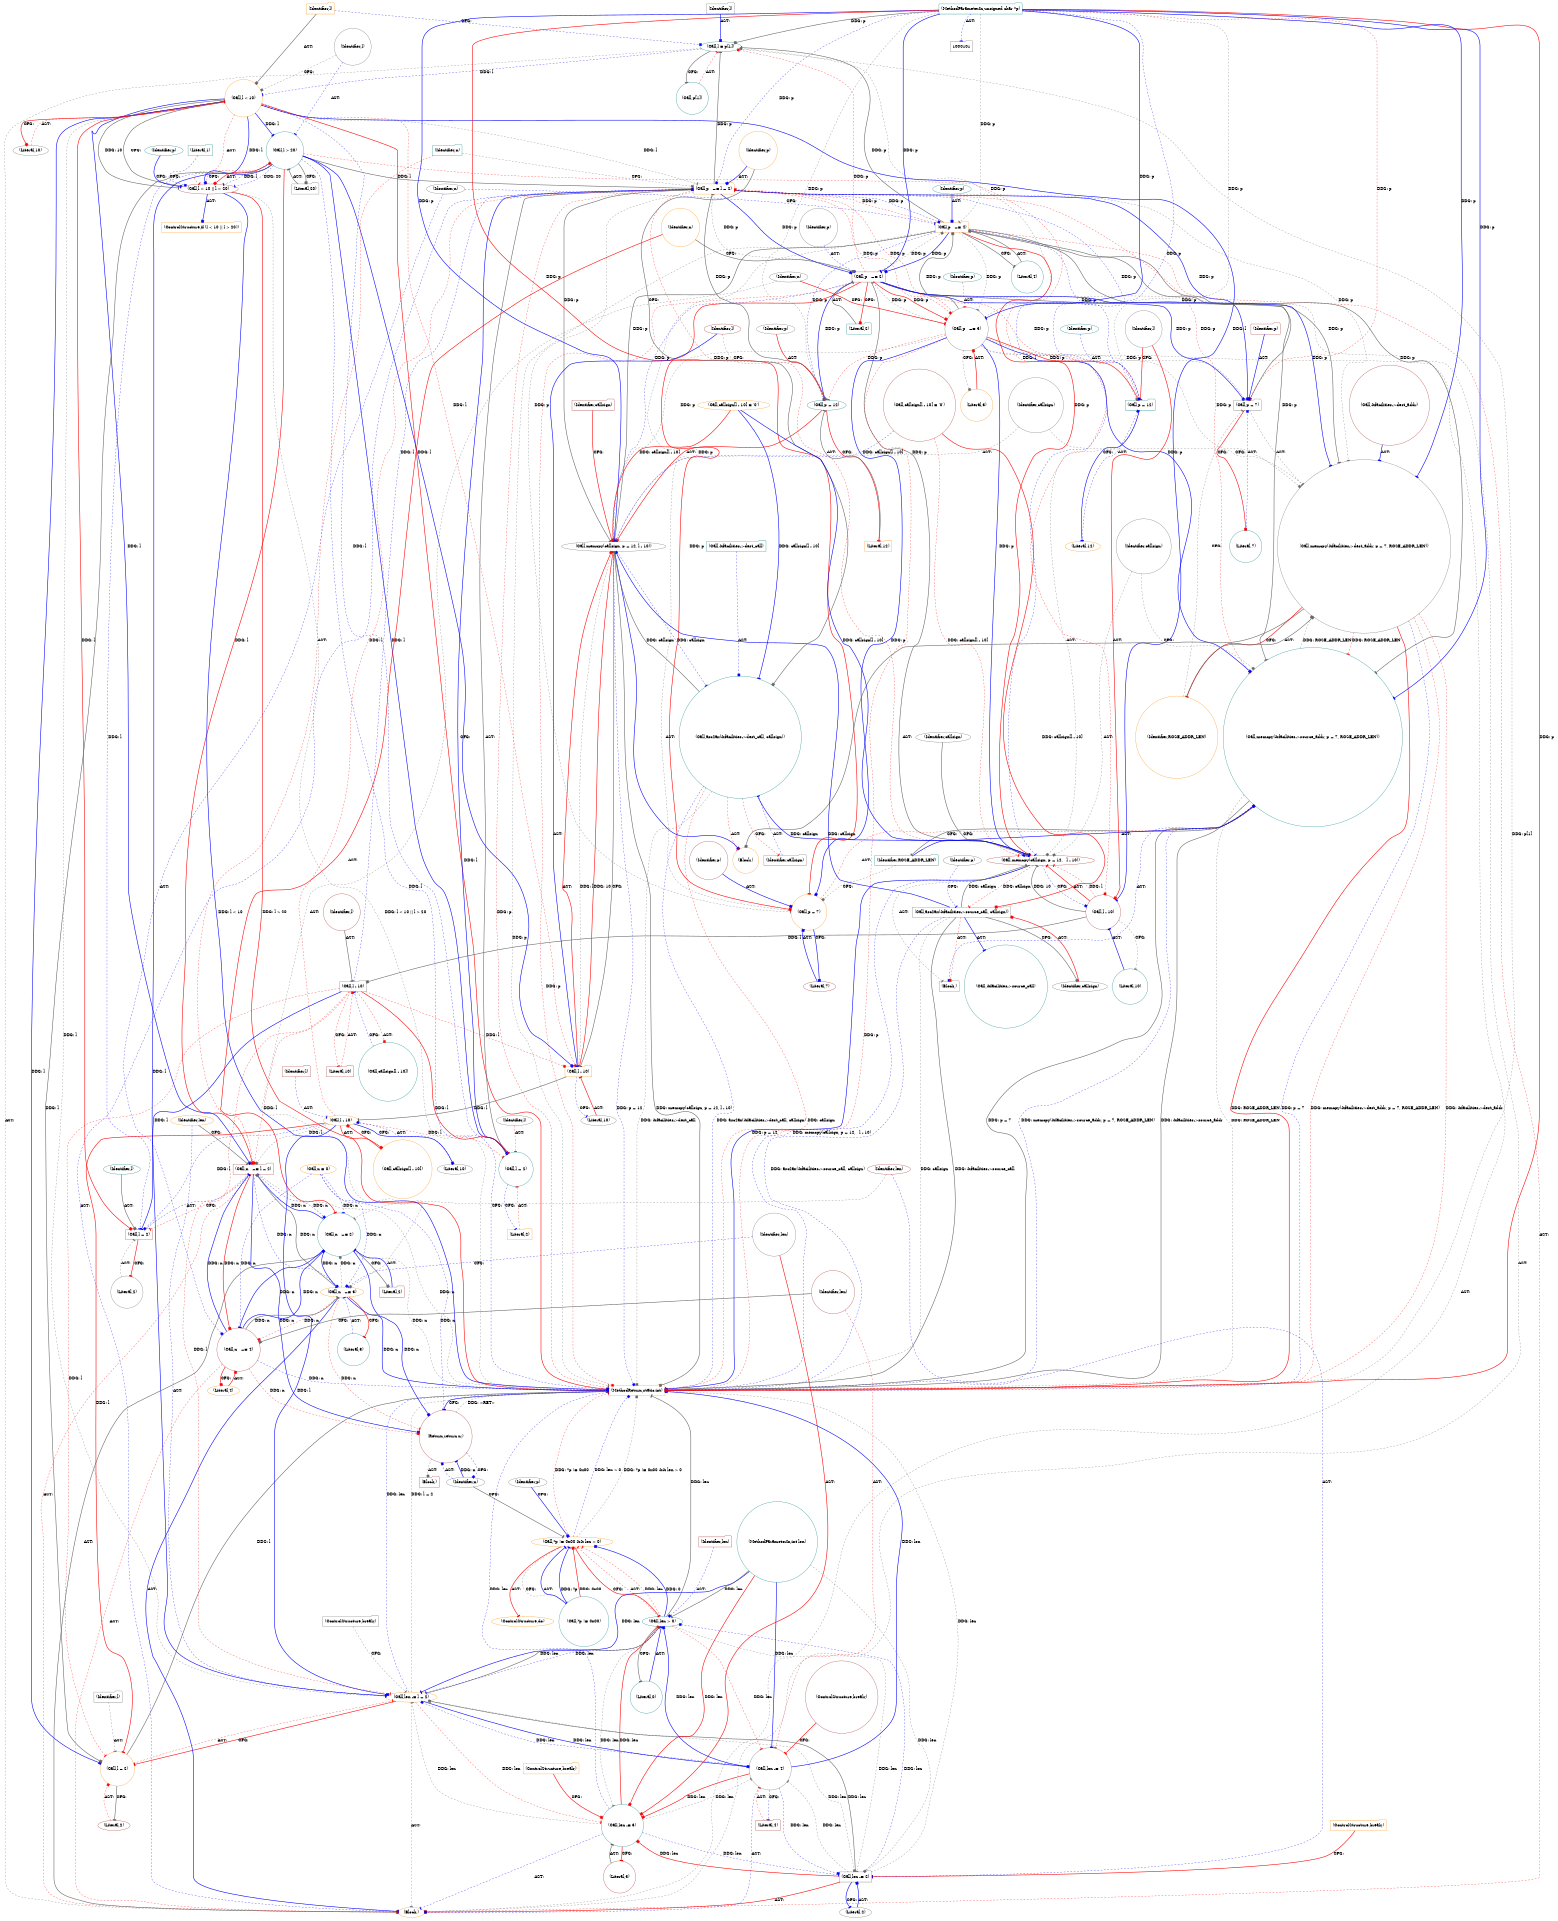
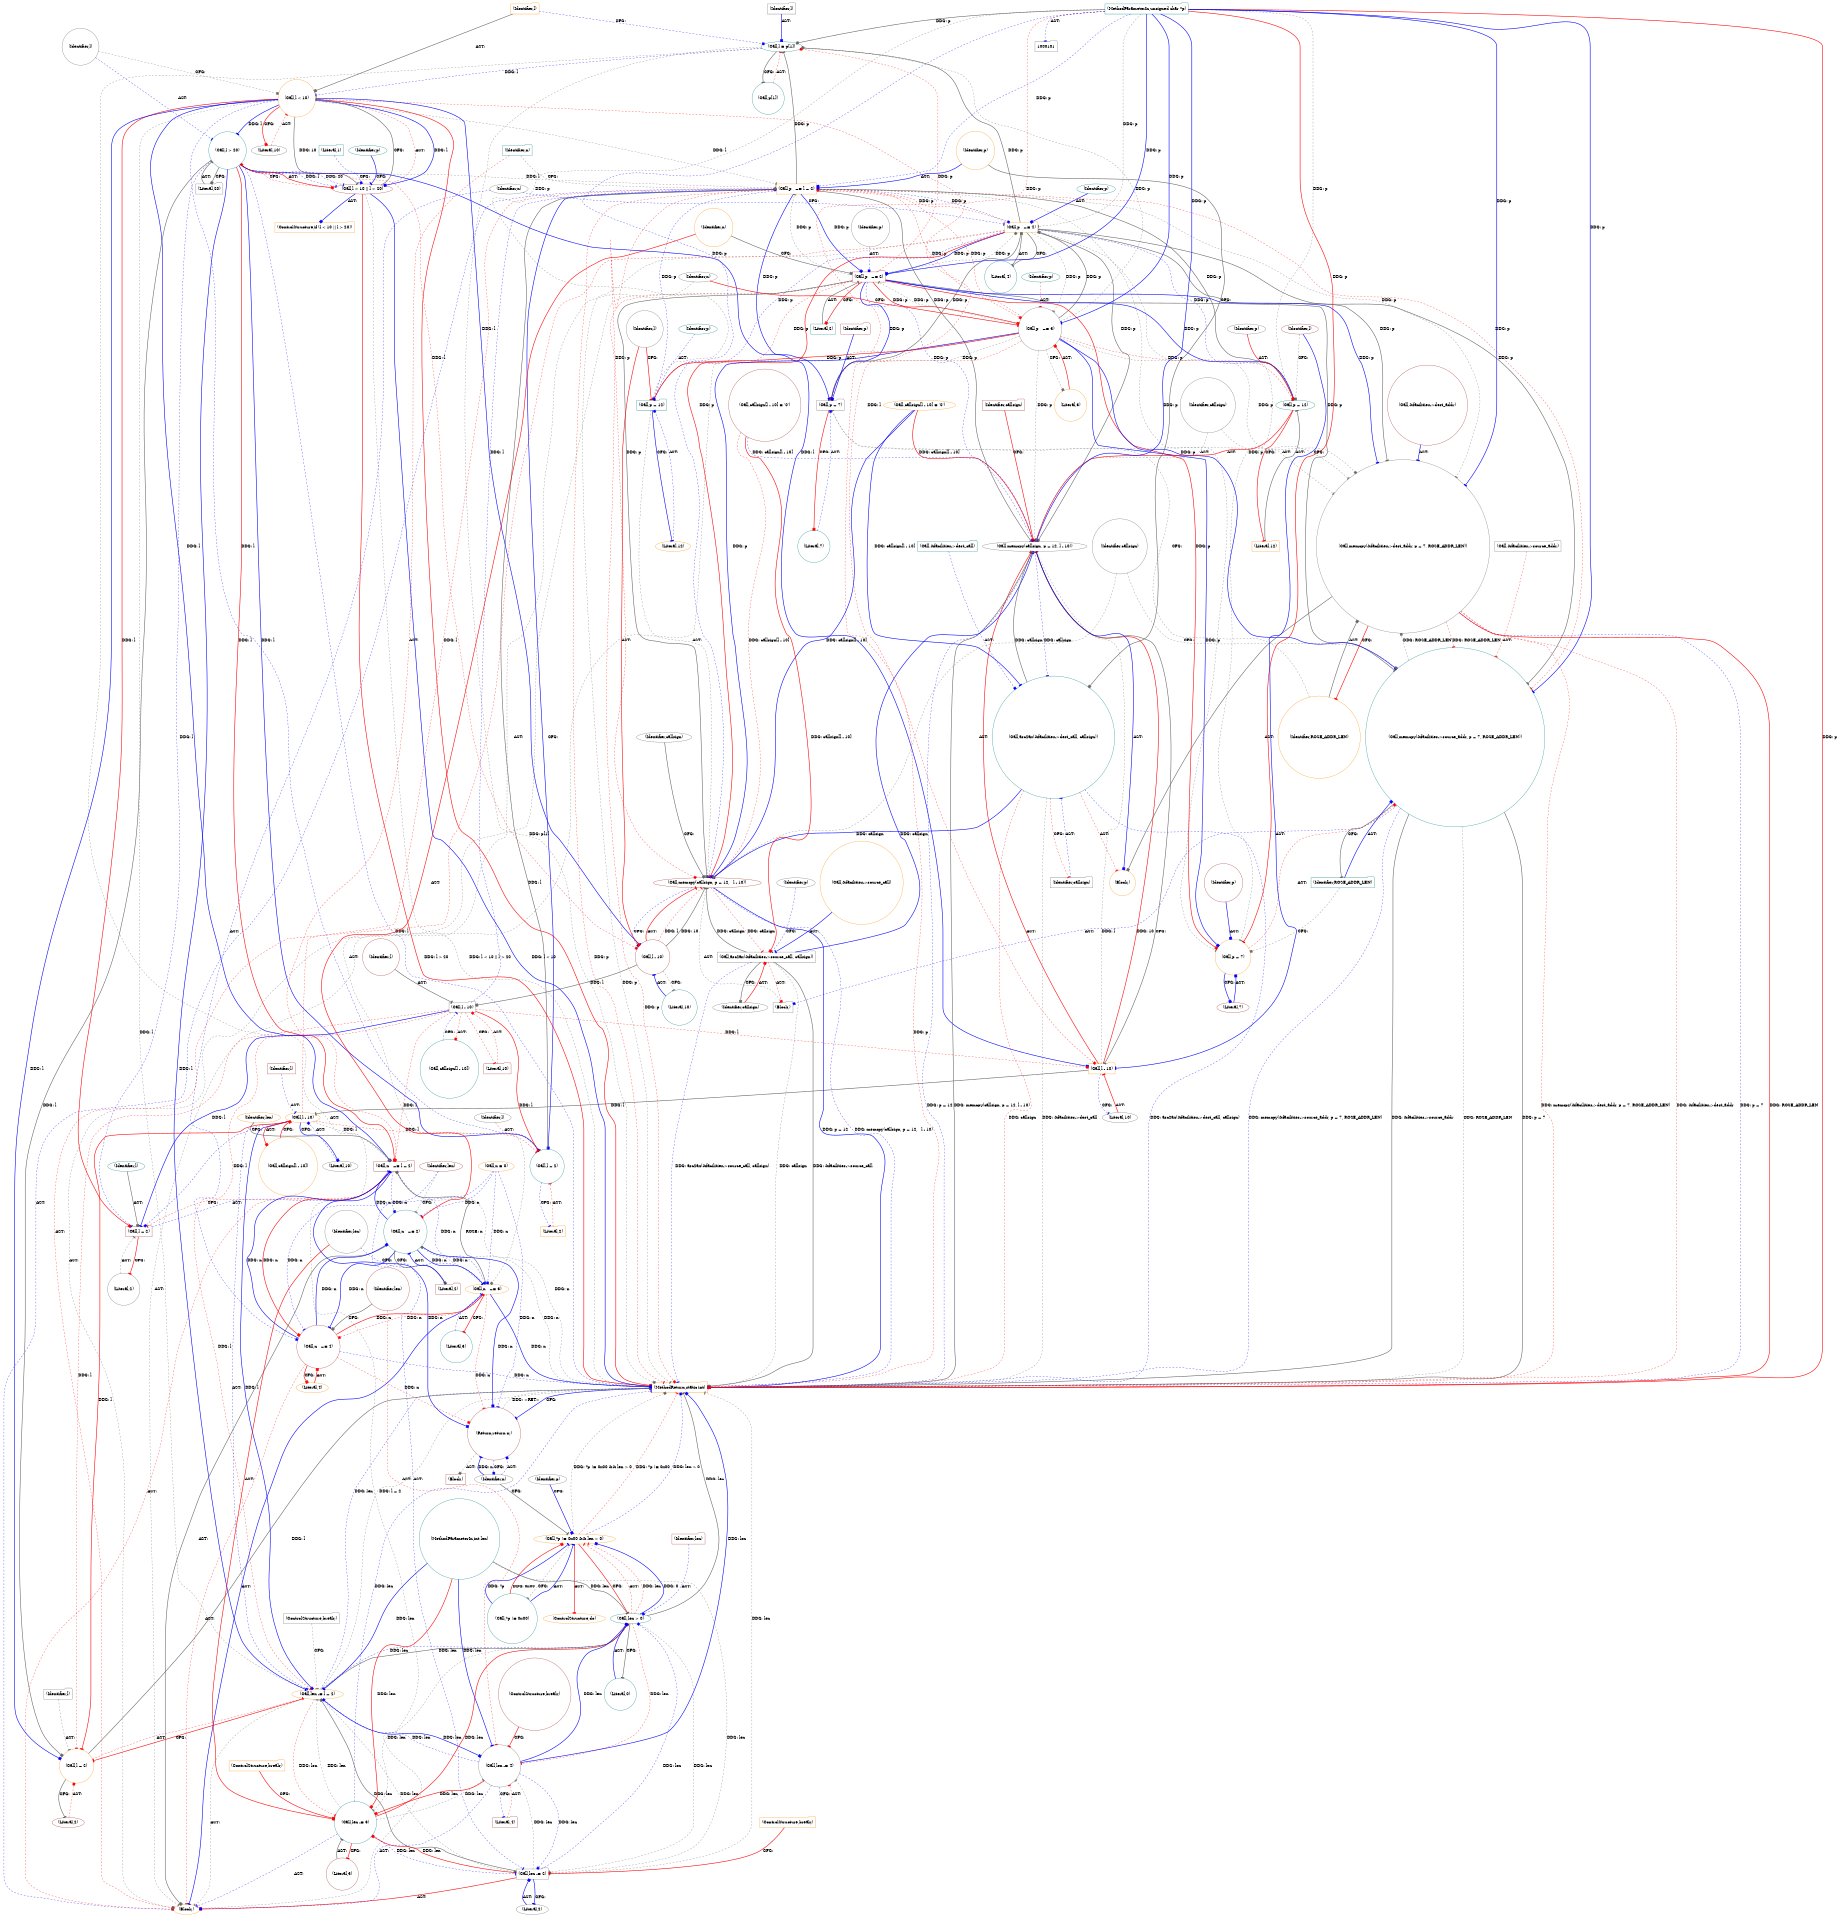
edge "(Call,l > 20)" -> "(Call,p   += l + 2)": style bold -> dashed
node "(Call,&facilities->source_addr)": added
edge "(Call,asc2ax(&facilities->source_call, callsign))" -> "(Call,&facilities->source_call)": reversed
node "(Call,&facilities->source_call)": color teal -> darkorange
edge "(Call,n   += 3)" -> "(Call,n   += l + 2)": label "DDG: n" -> "ROSE: n"
edge "(Call,n   += 4)" -> "(Call,n   += 3)": color gray40 -> red
